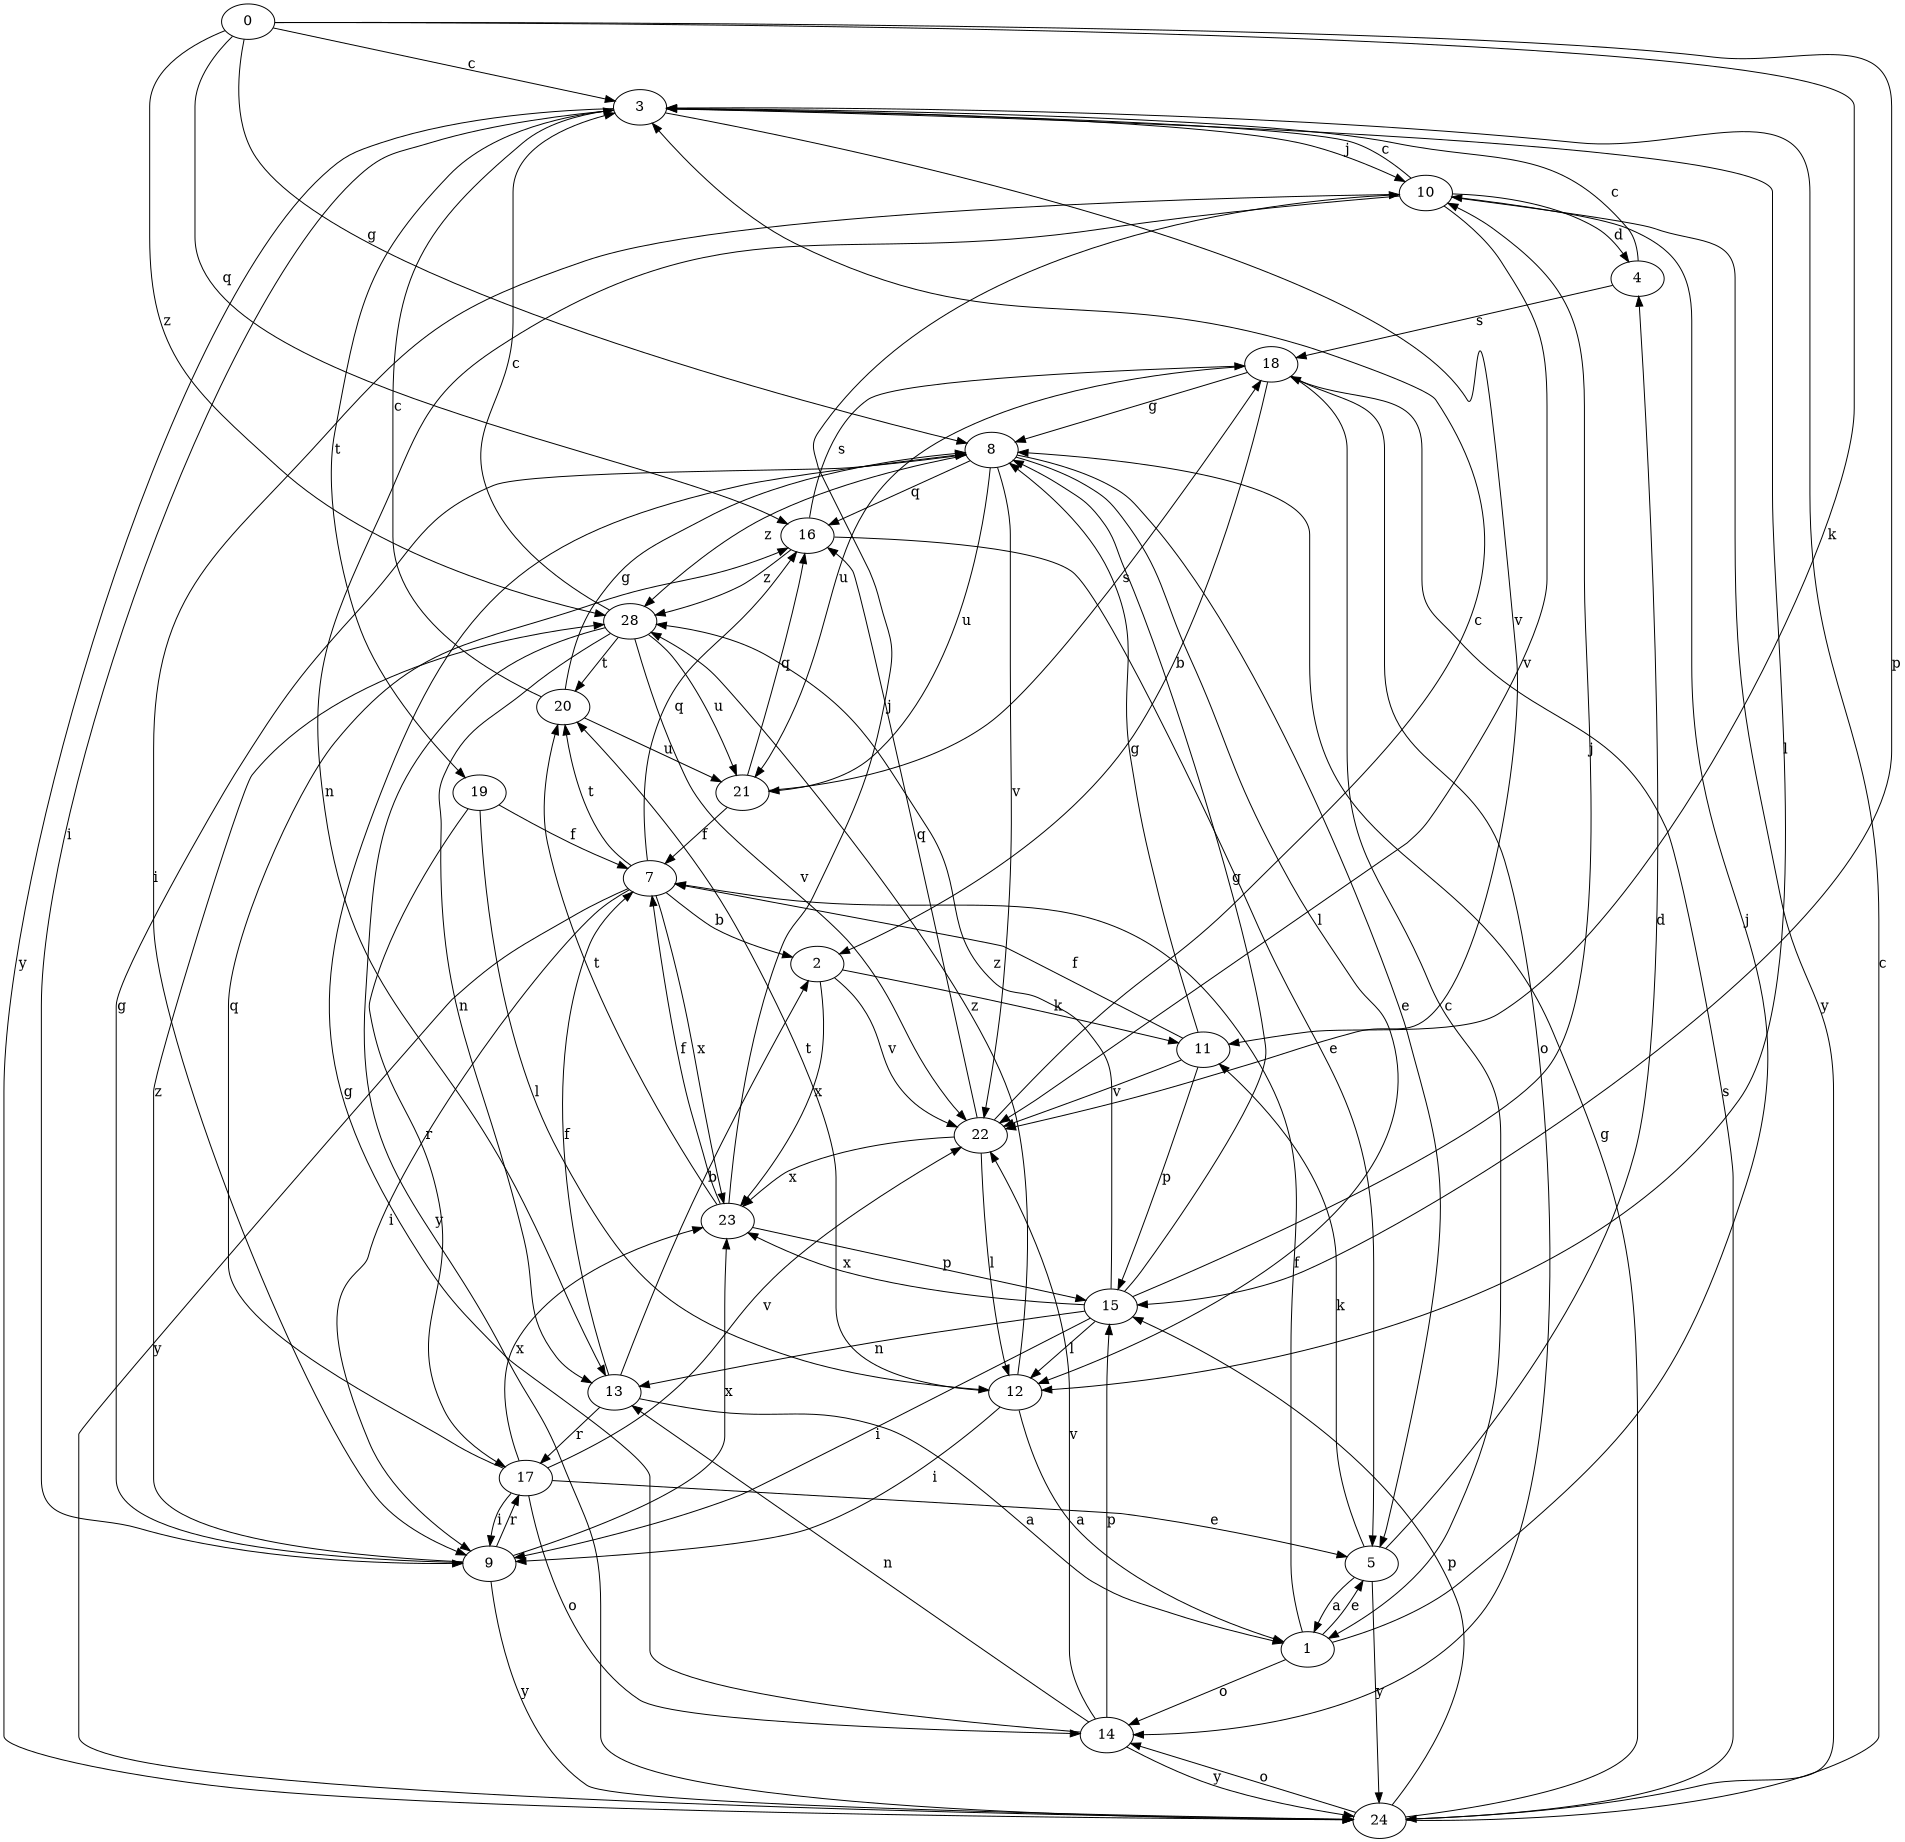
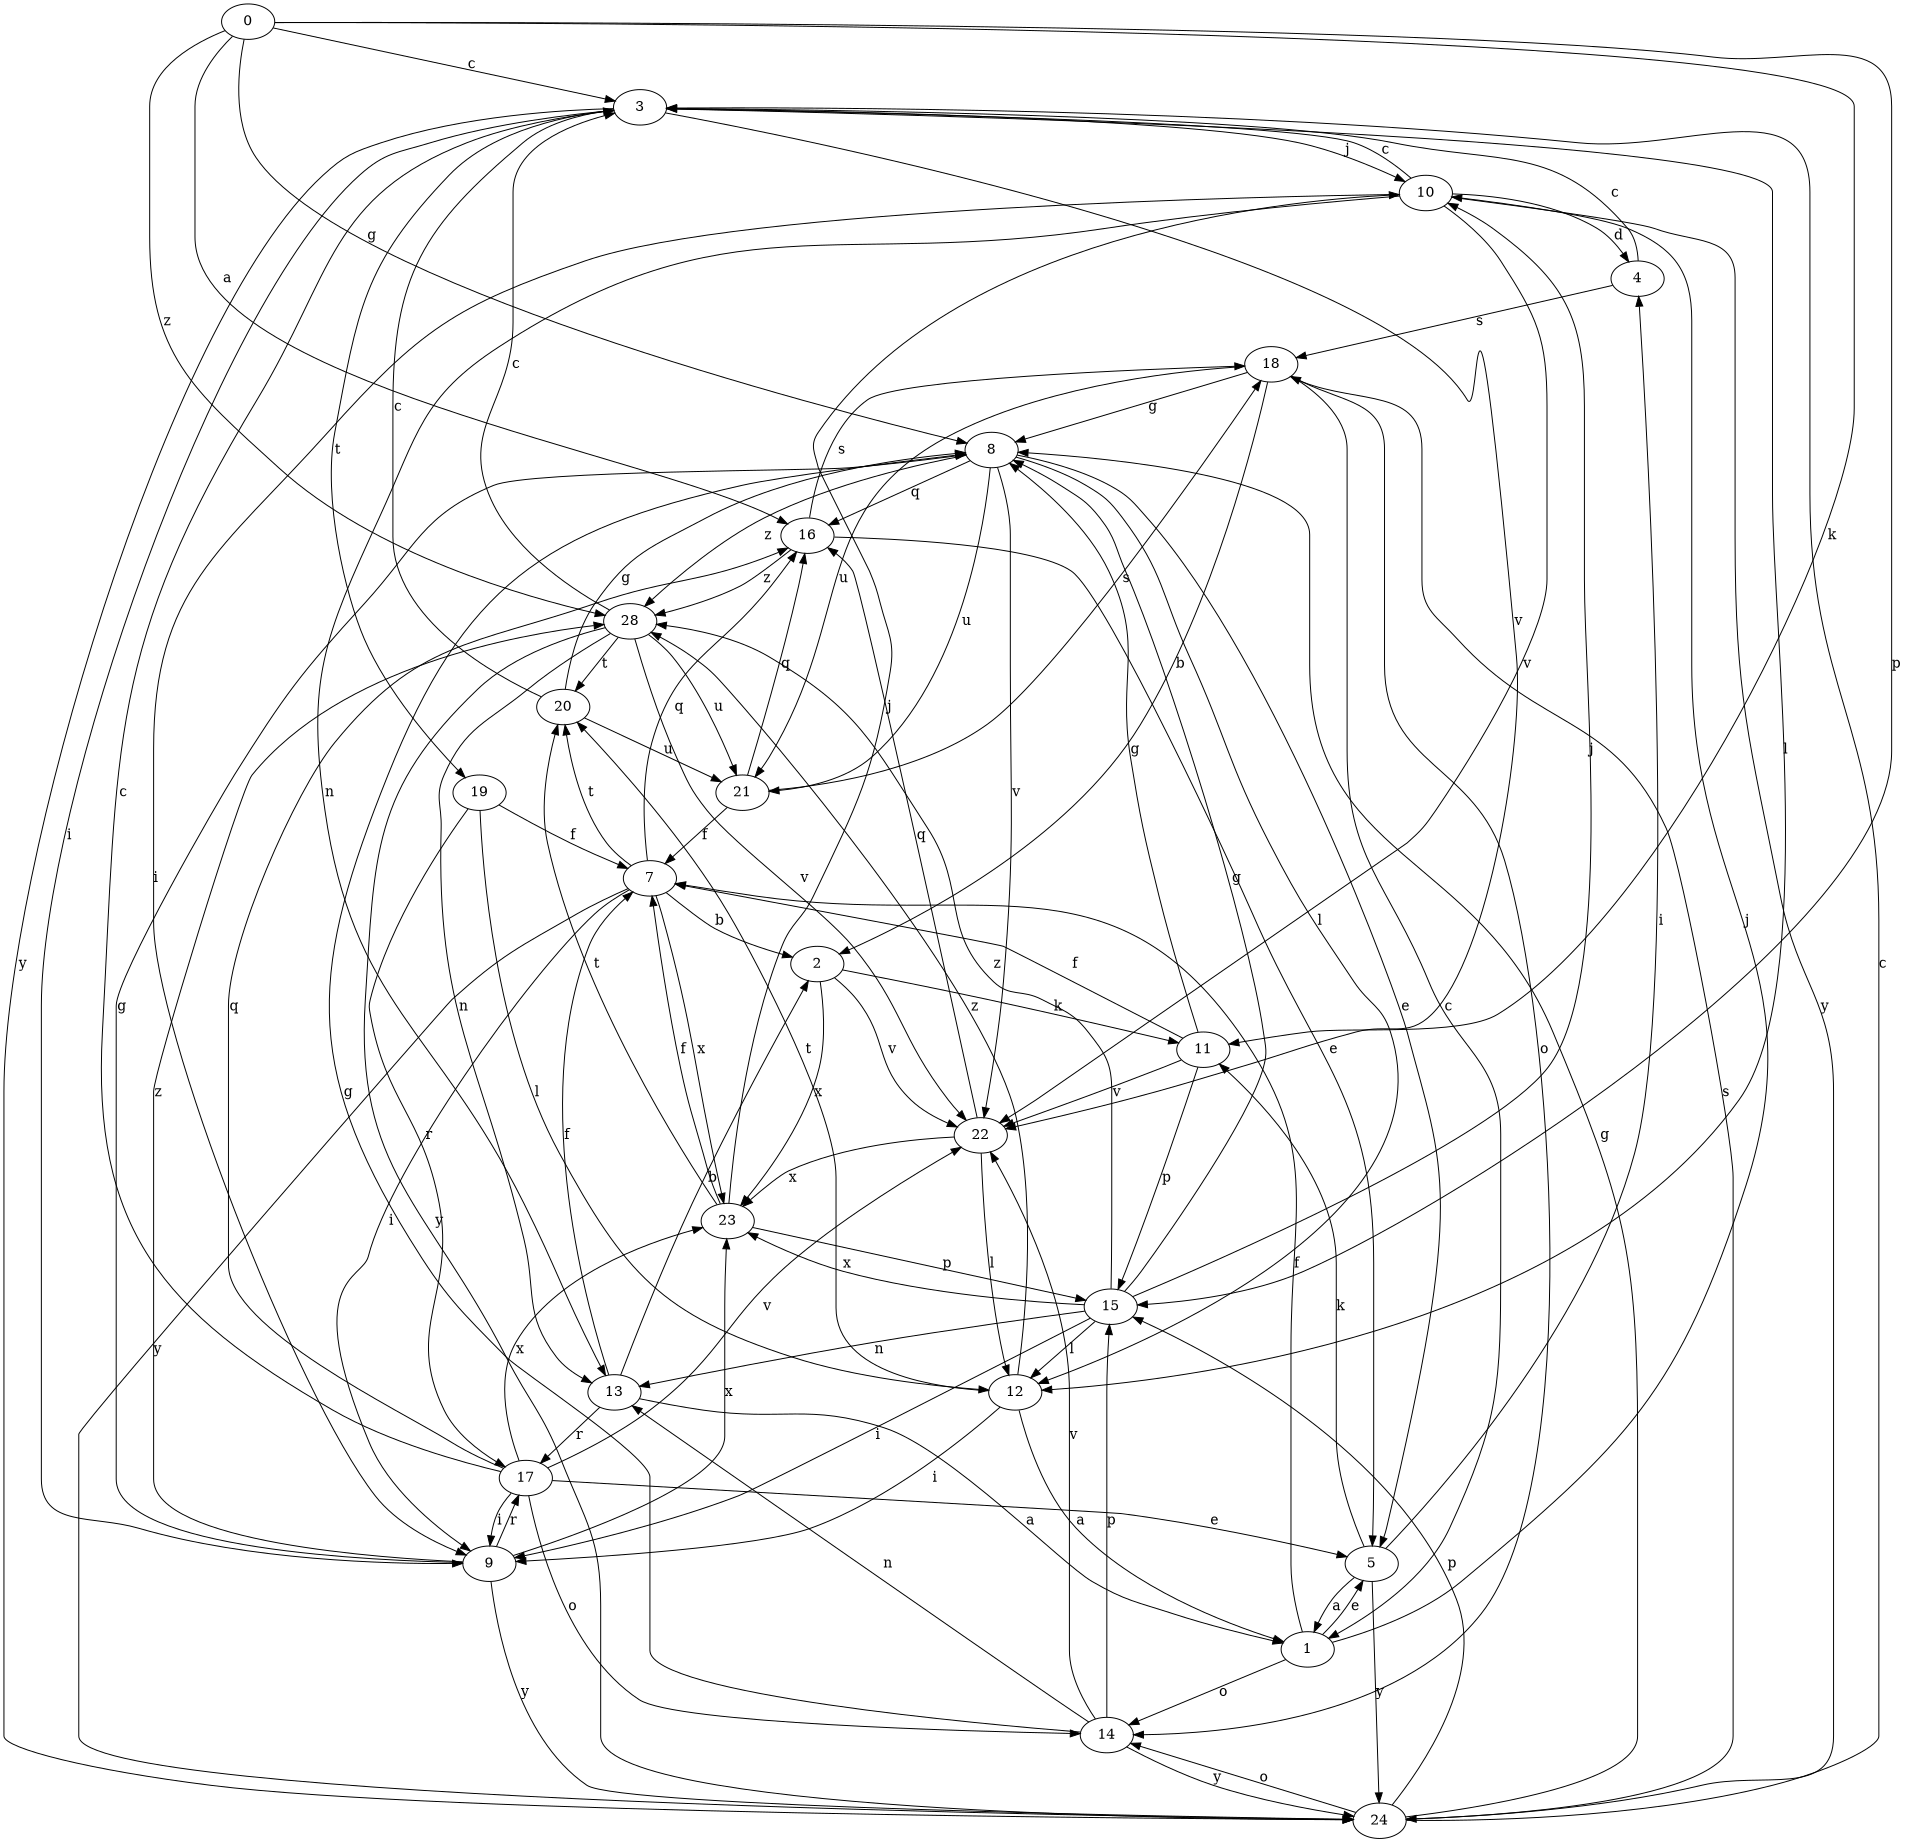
edge "0" -> "16": label "q" -> "a"
edge "22" -> "3": now "17" -> "3"
edge "5" -> "4": label "d" -> "i"
